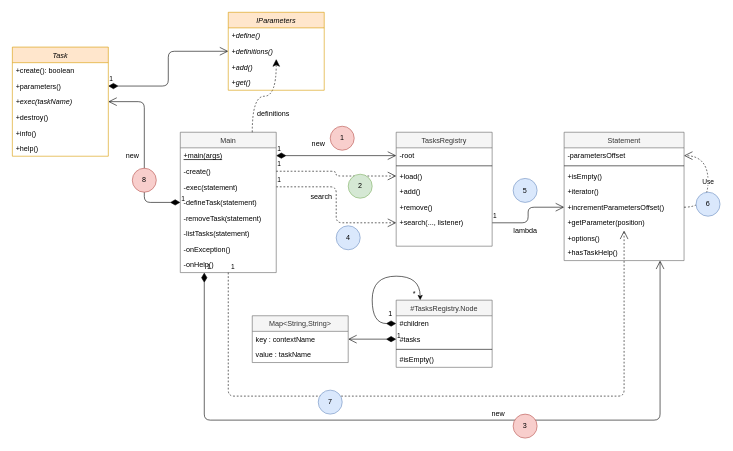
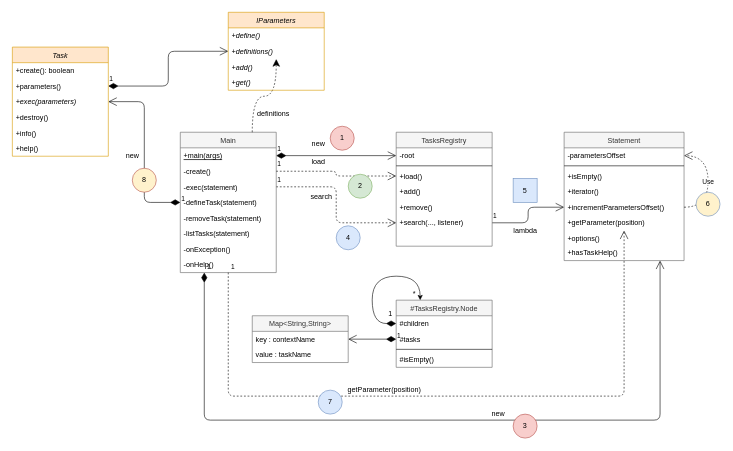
node "+exec(taskName)": label "+exec(taskName)" -> "+exec(parameters)"
node "load": added
node "8": fillcolor #f8cecc -> #fff2cc
node "5": shape ellipse -> rectangle
node "6": fillcolor #dae8fc -> #fff2cc
node "getParameter(position)": added
